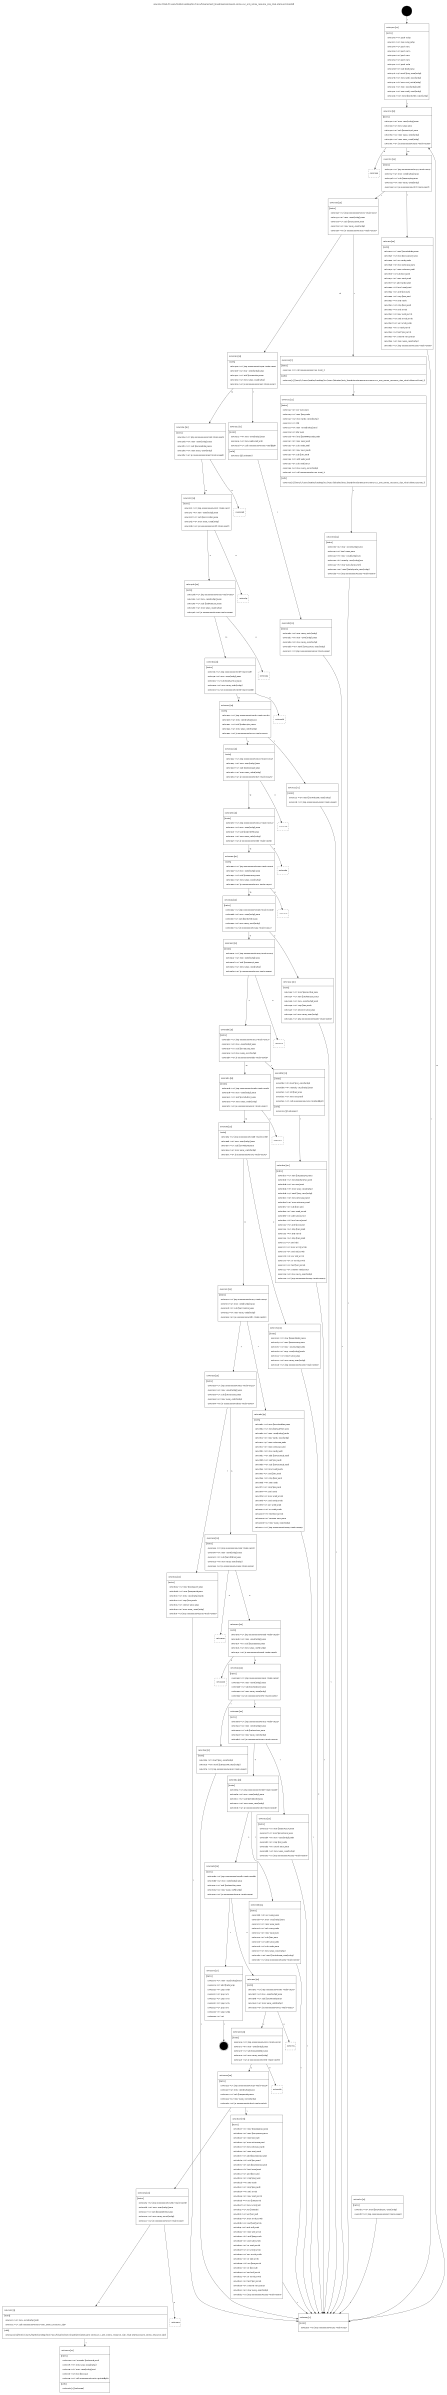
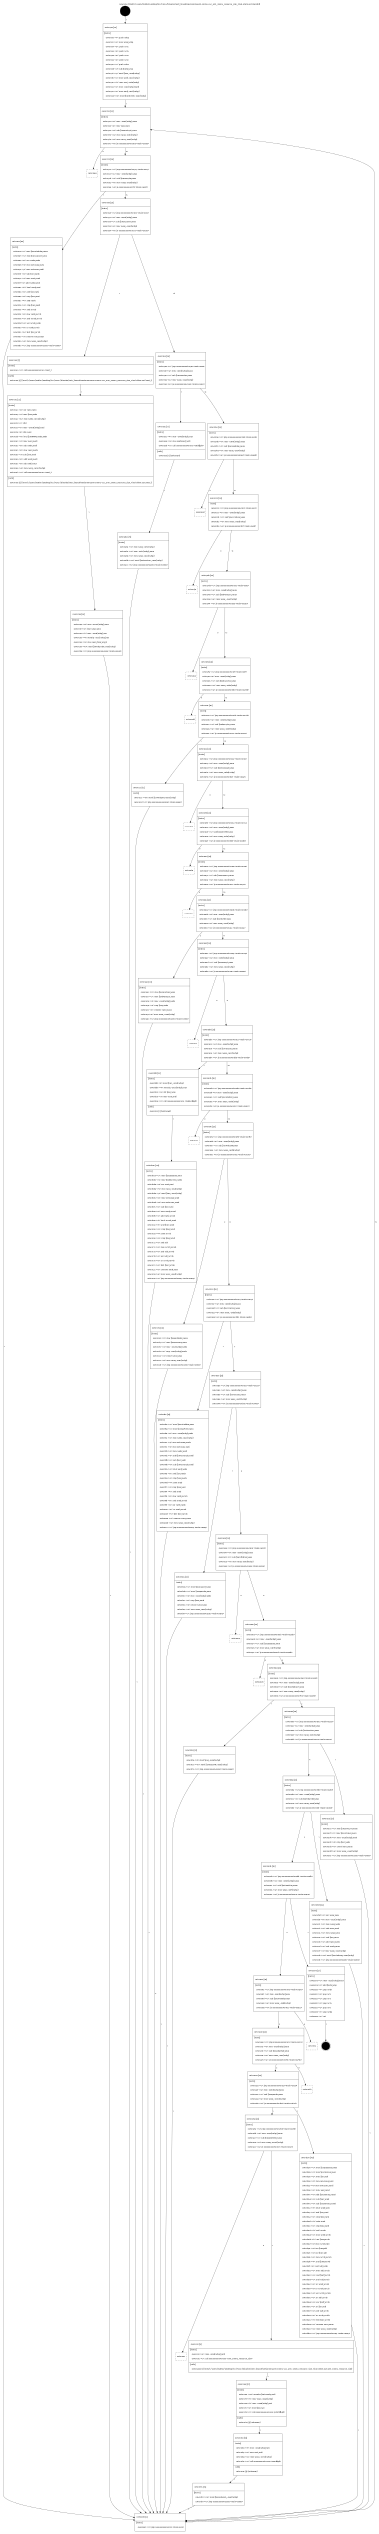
node "0x401d03 [18]": added
